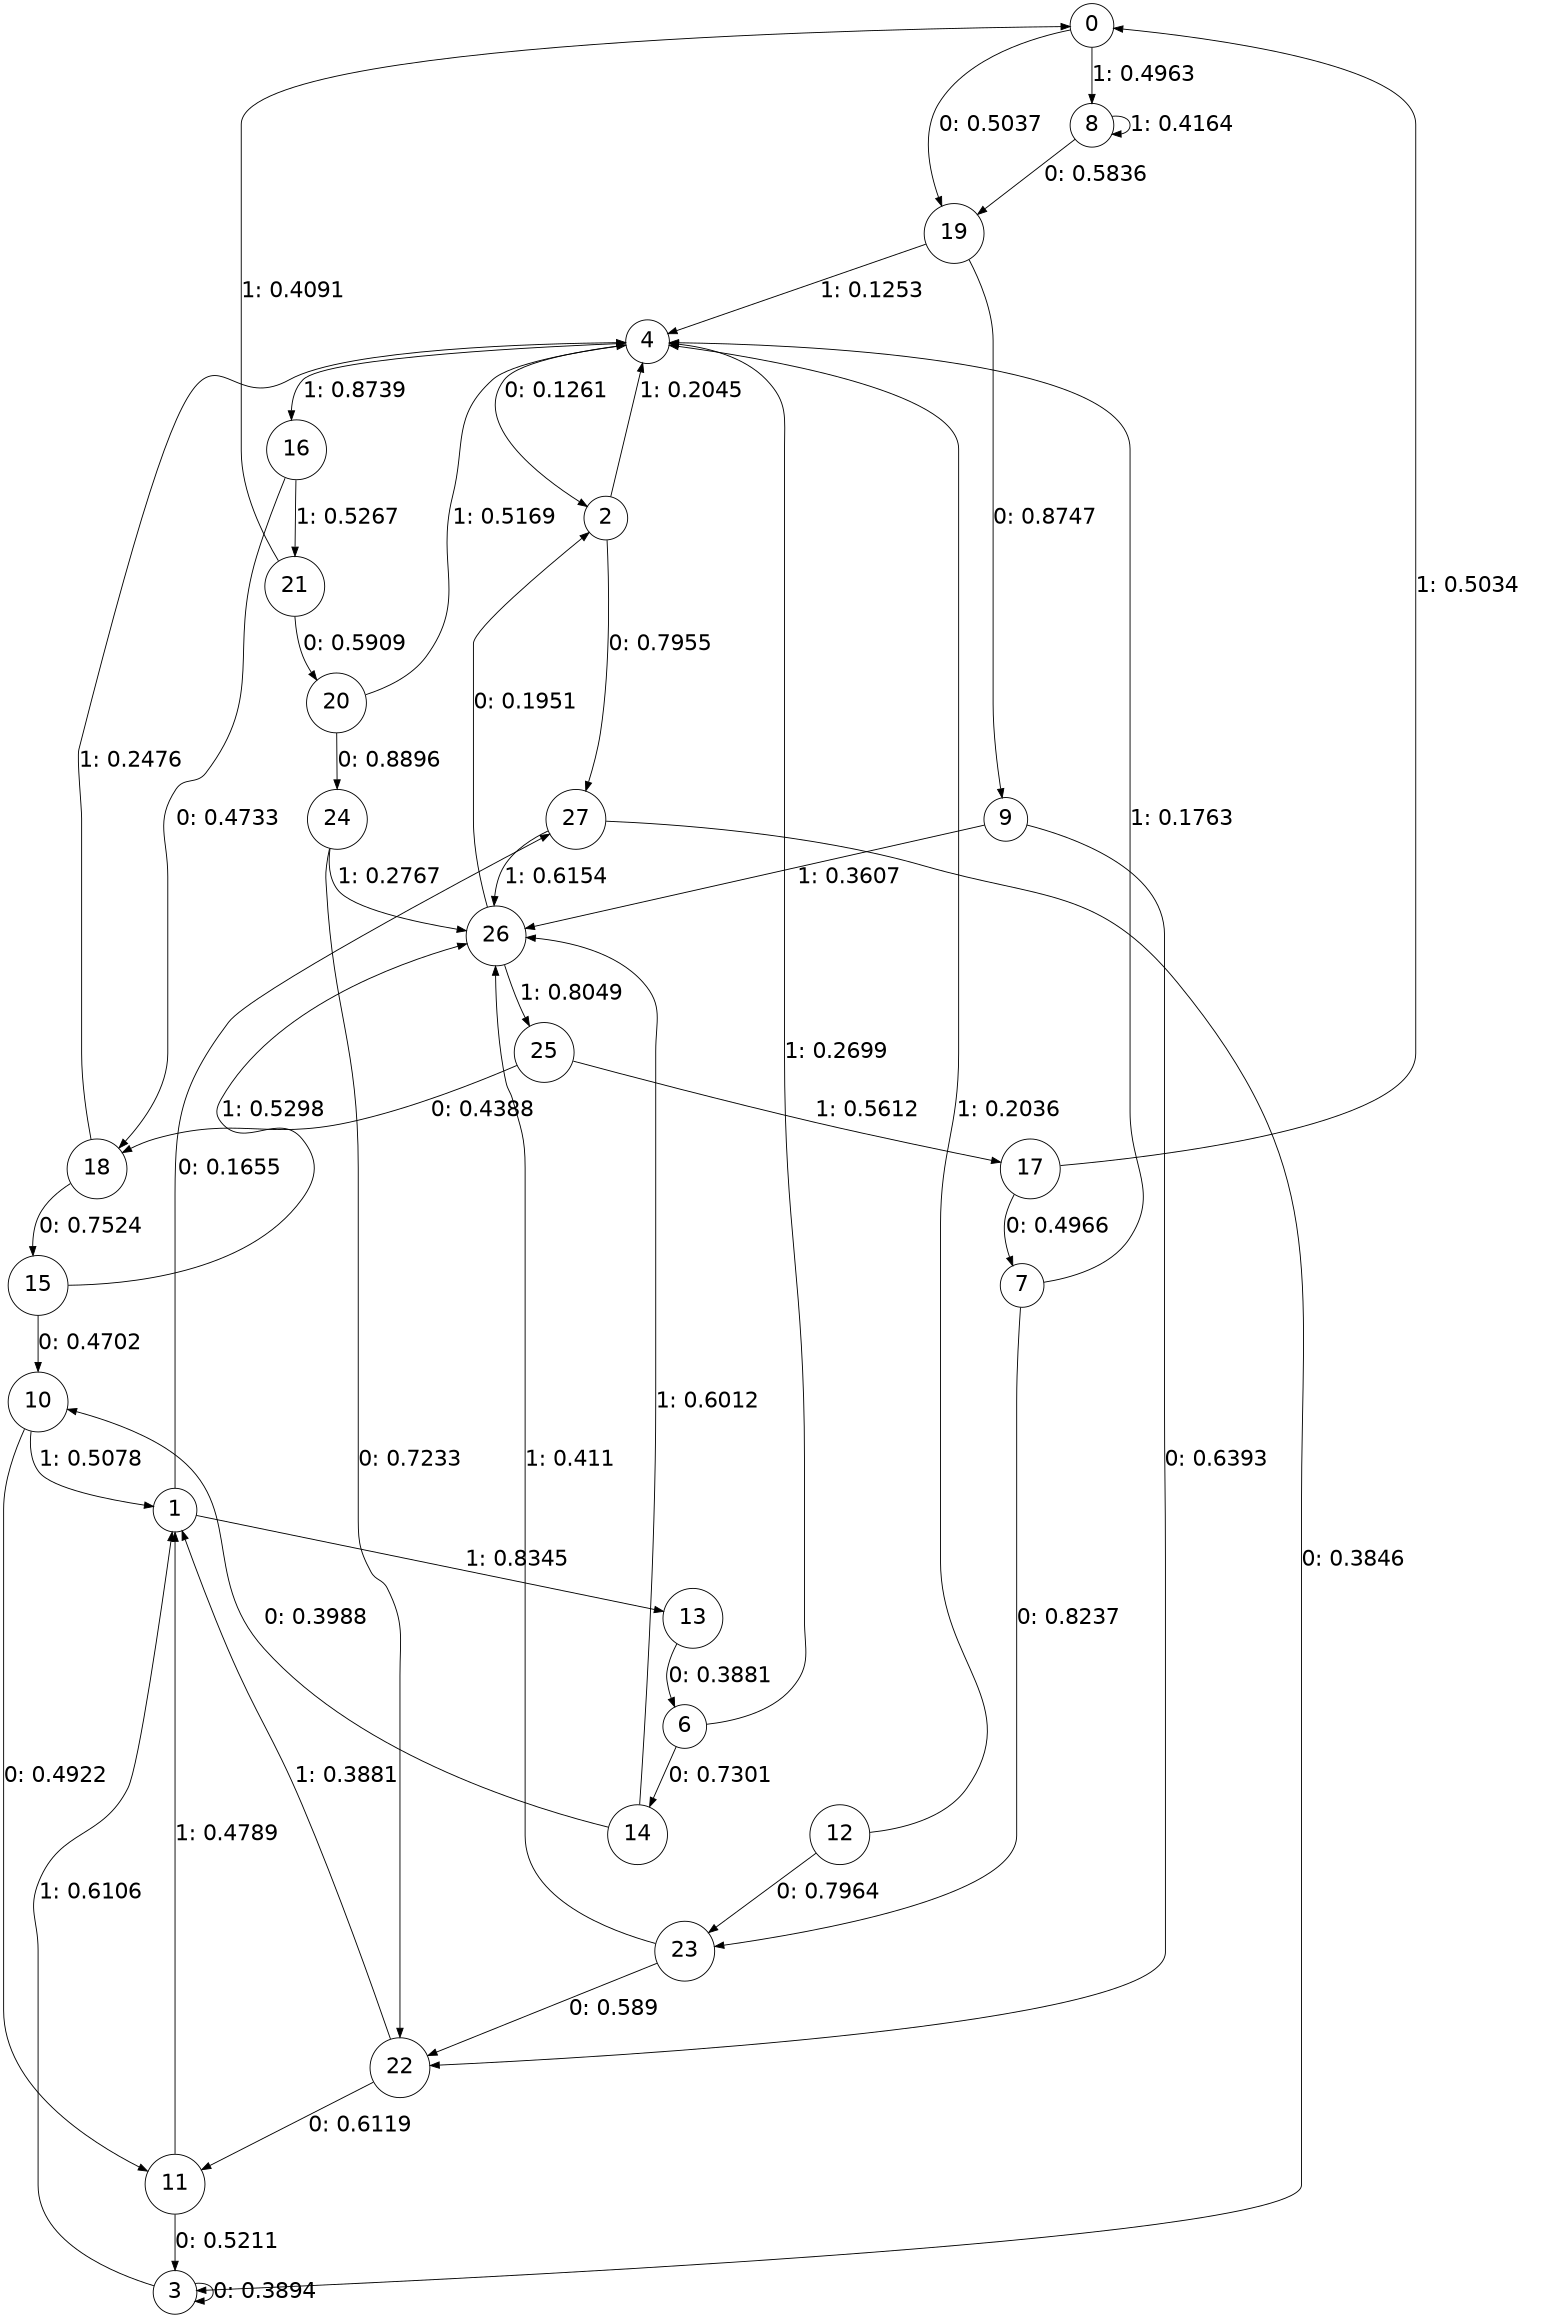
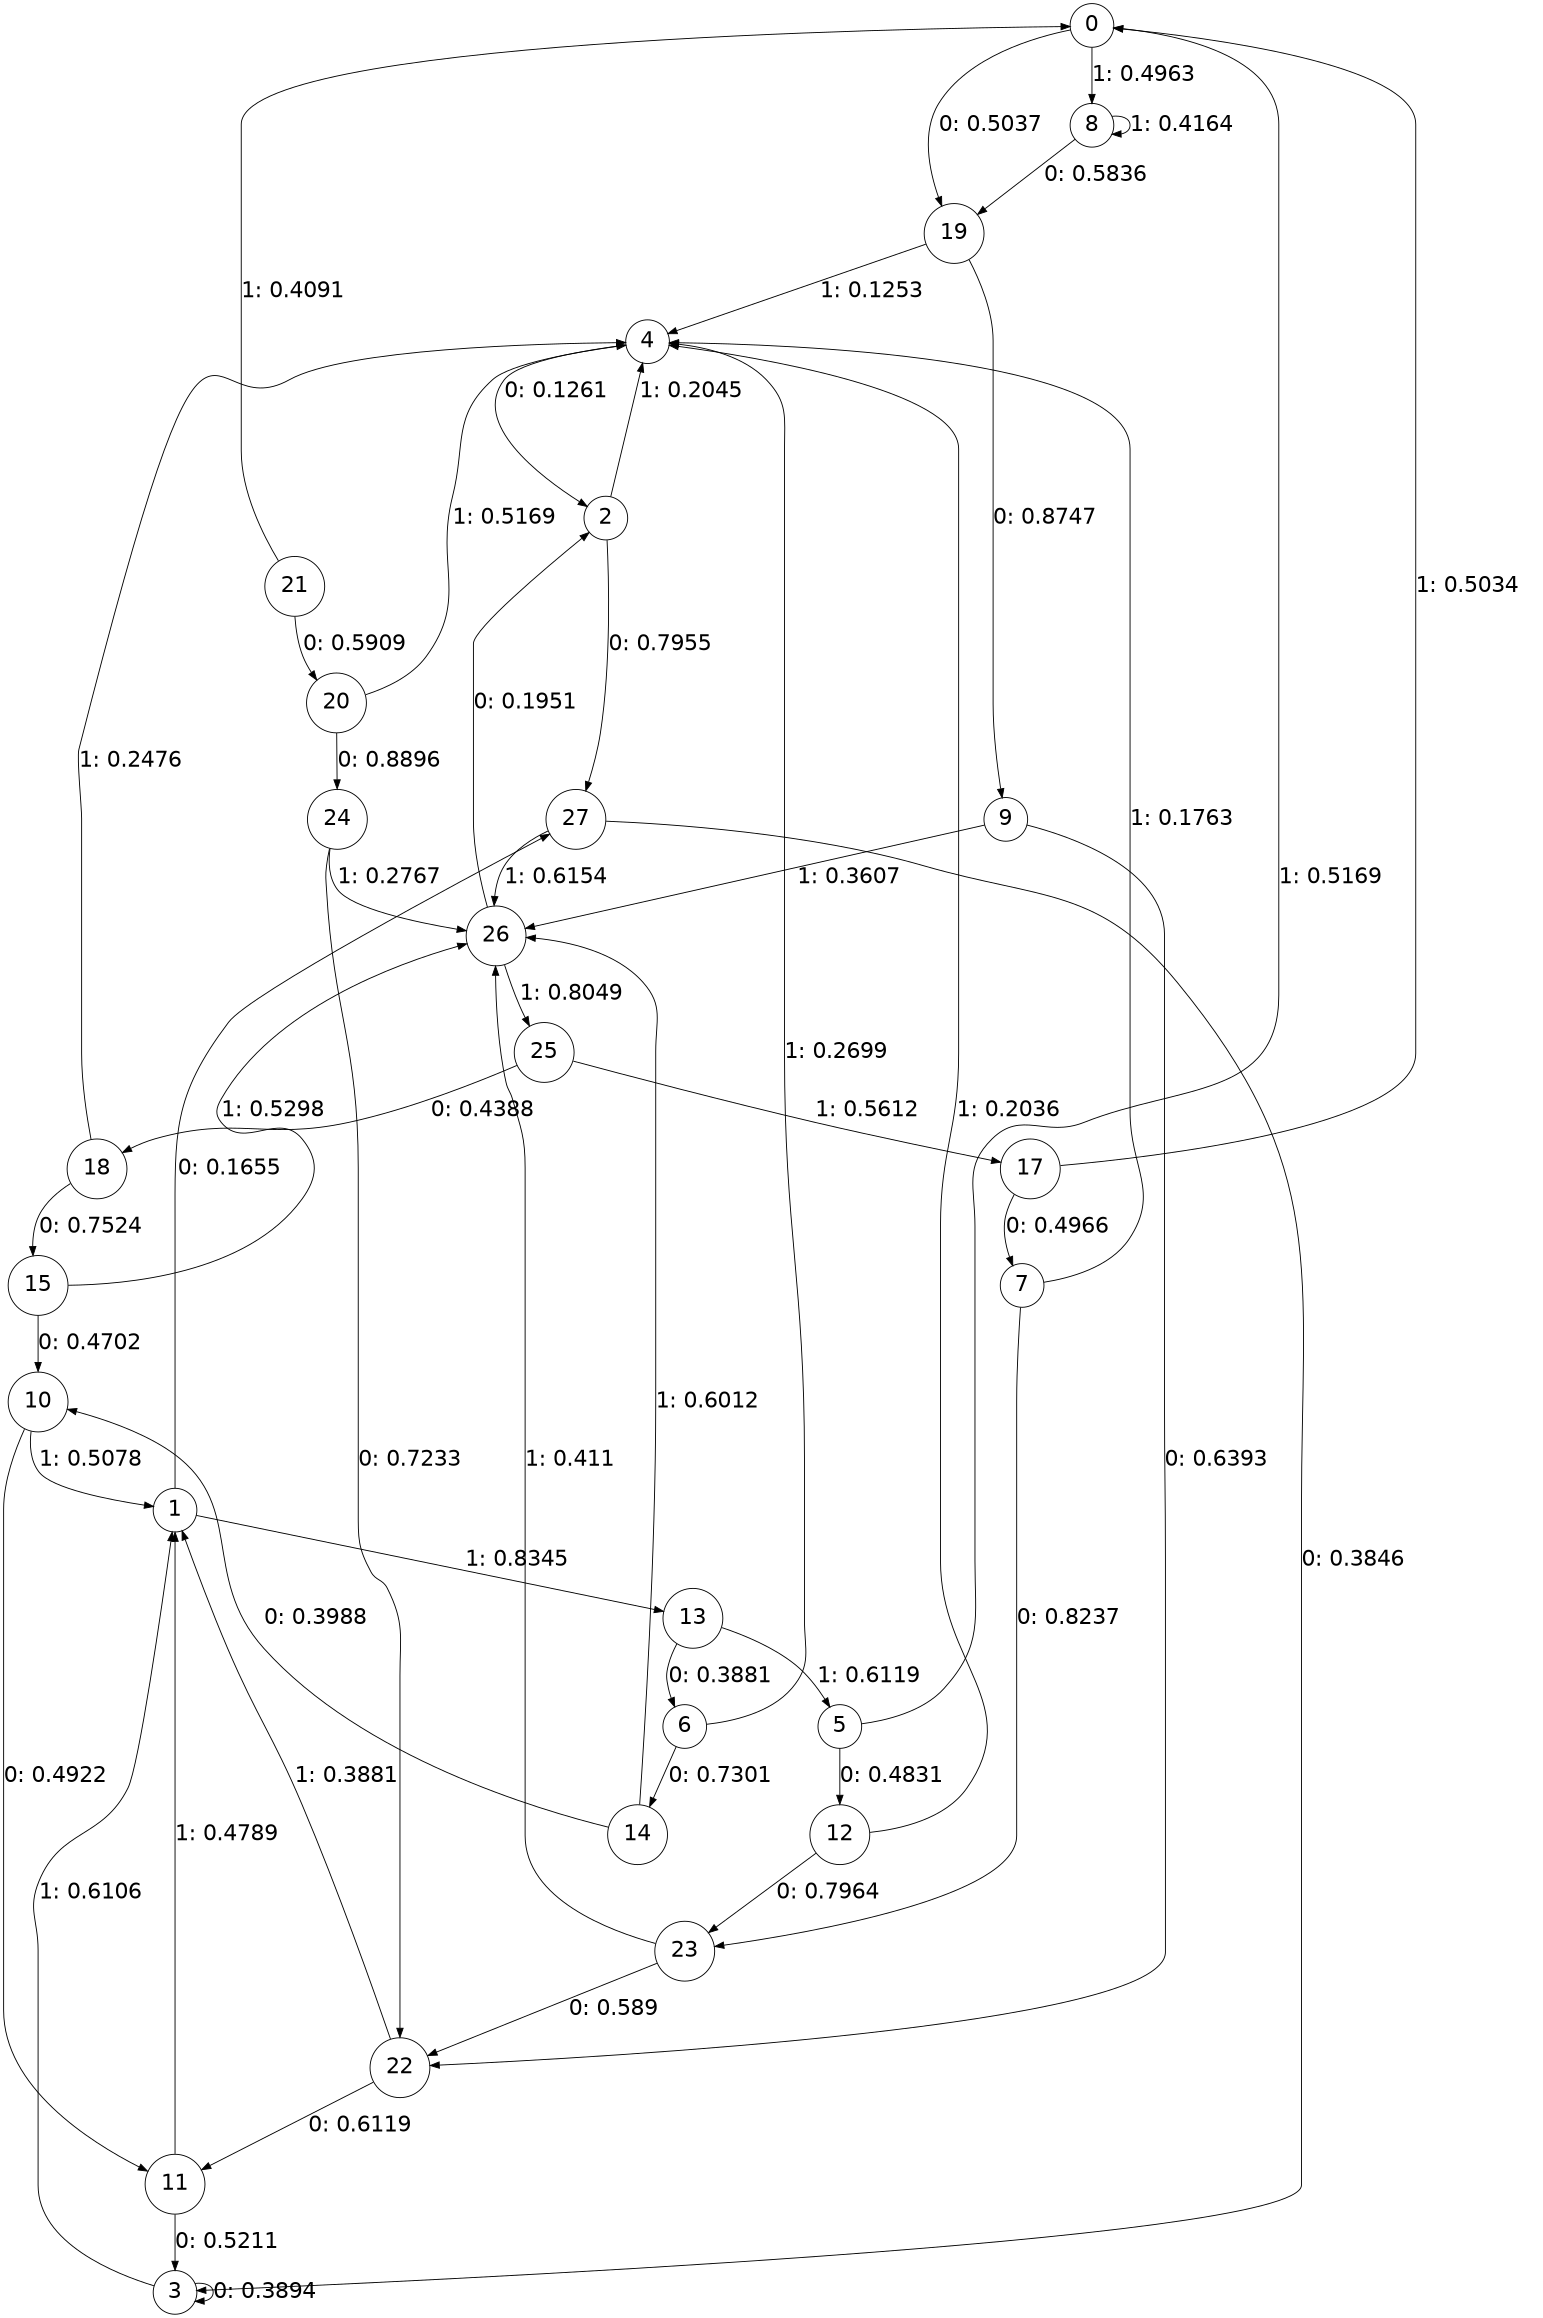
node "16": removed
node "5": added
